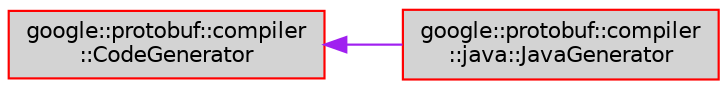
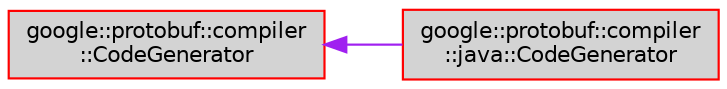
node "google::protobuf::compiler ::java::JavaGenerator": label "google::protobuf::compiler ::java::JavaGenerator" -> "google::protobuf::compiler ::java::CodeGenerator"
